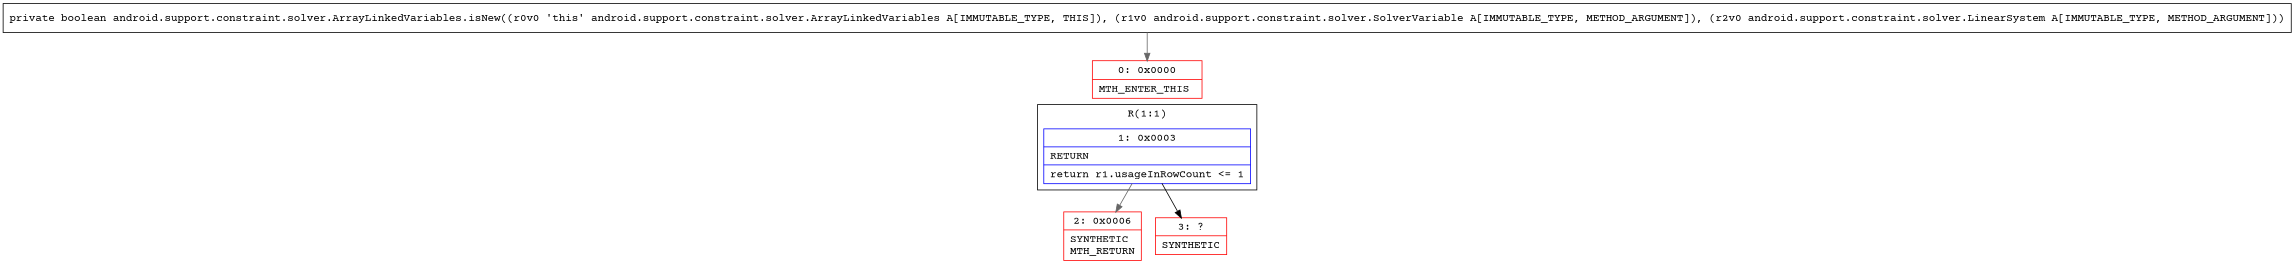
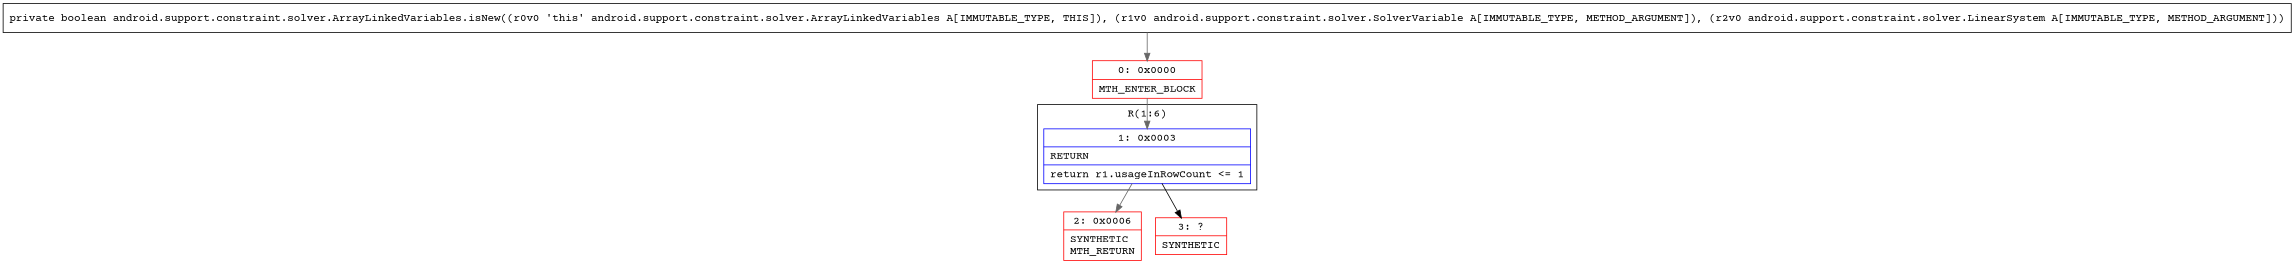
node "0: 0x0000": text "MTH_ENTER_THIS" -> "MTH_ENTER_BLOCK"
edge "0: 0x0000" -> "1: 0x0003": added
cluster "R(1:1)": label "R(1:1)" -> "R(1:6)"
